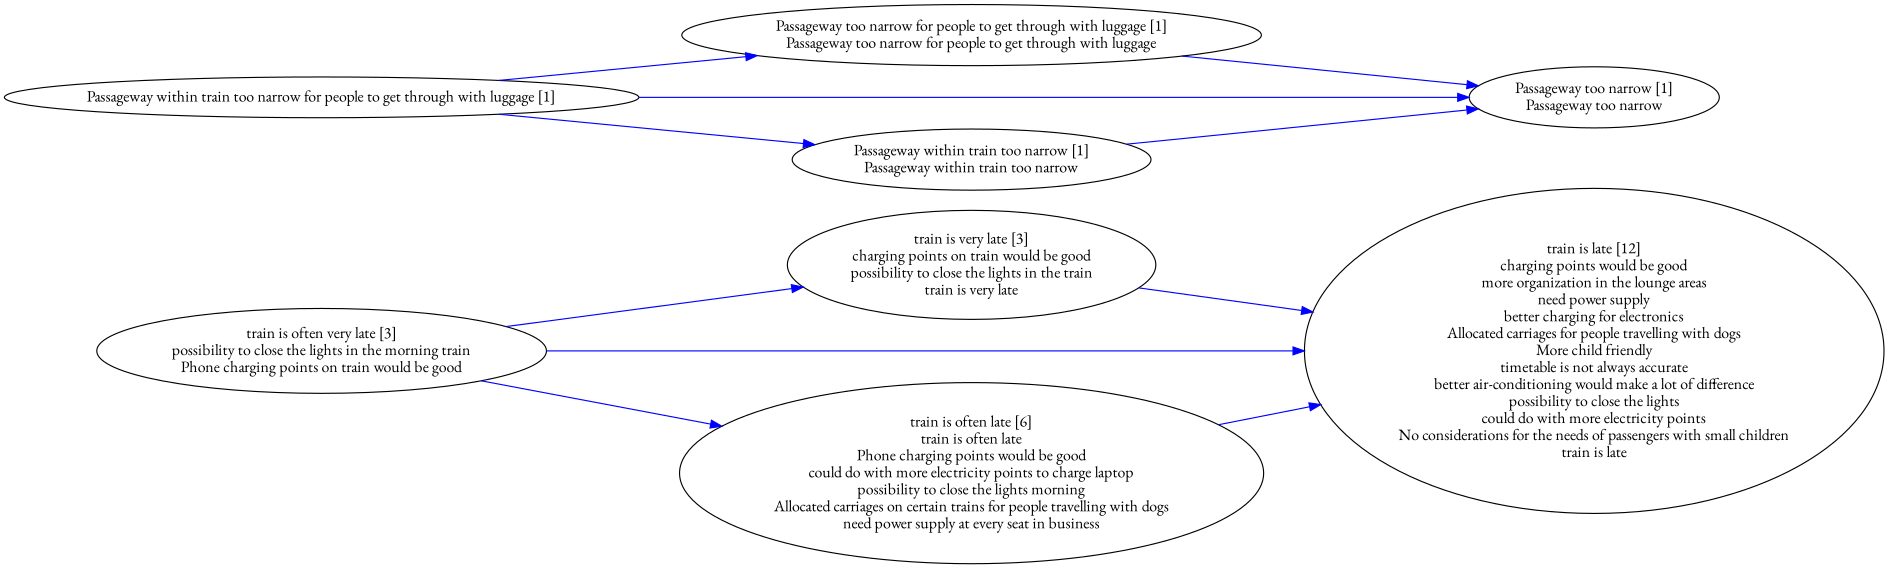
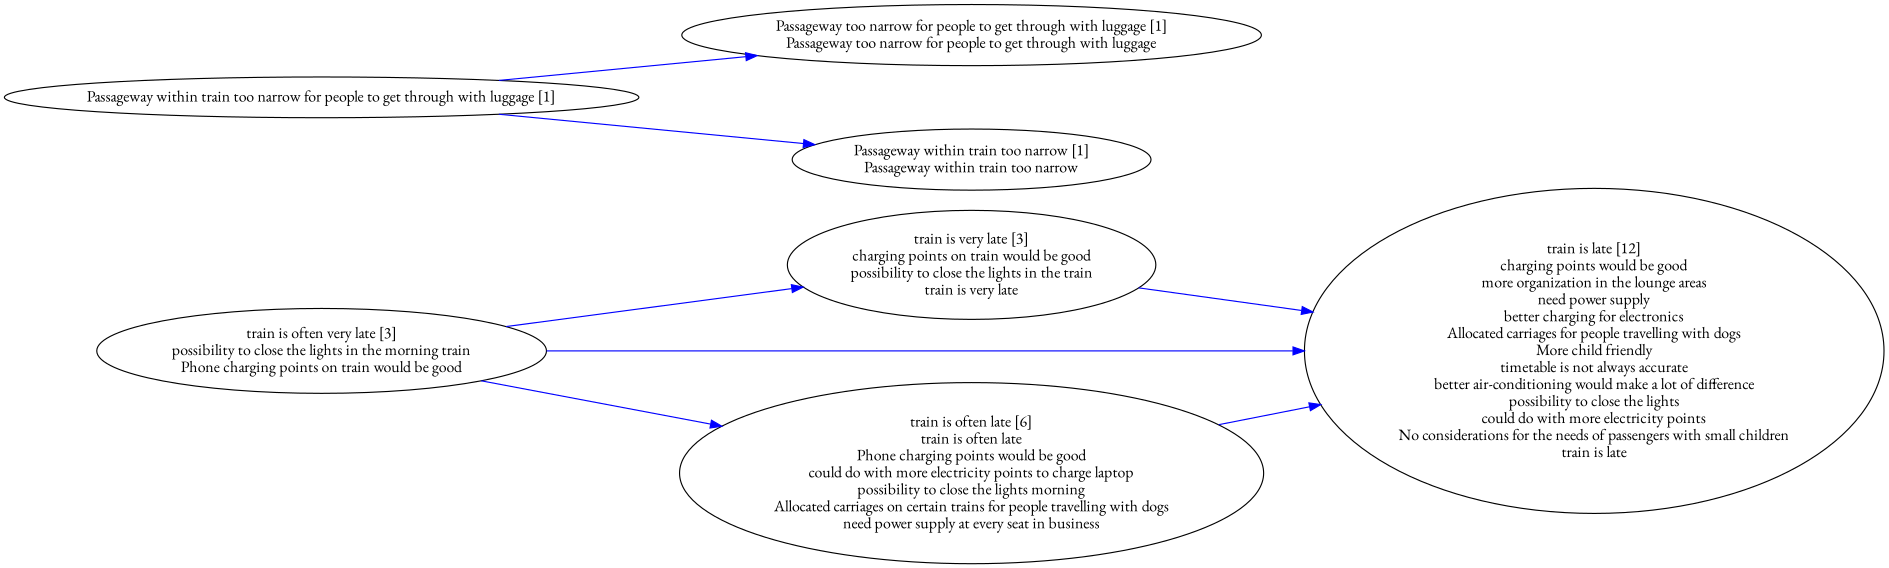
node "Passageway too narrow [1] Passageway too narrow": removed
